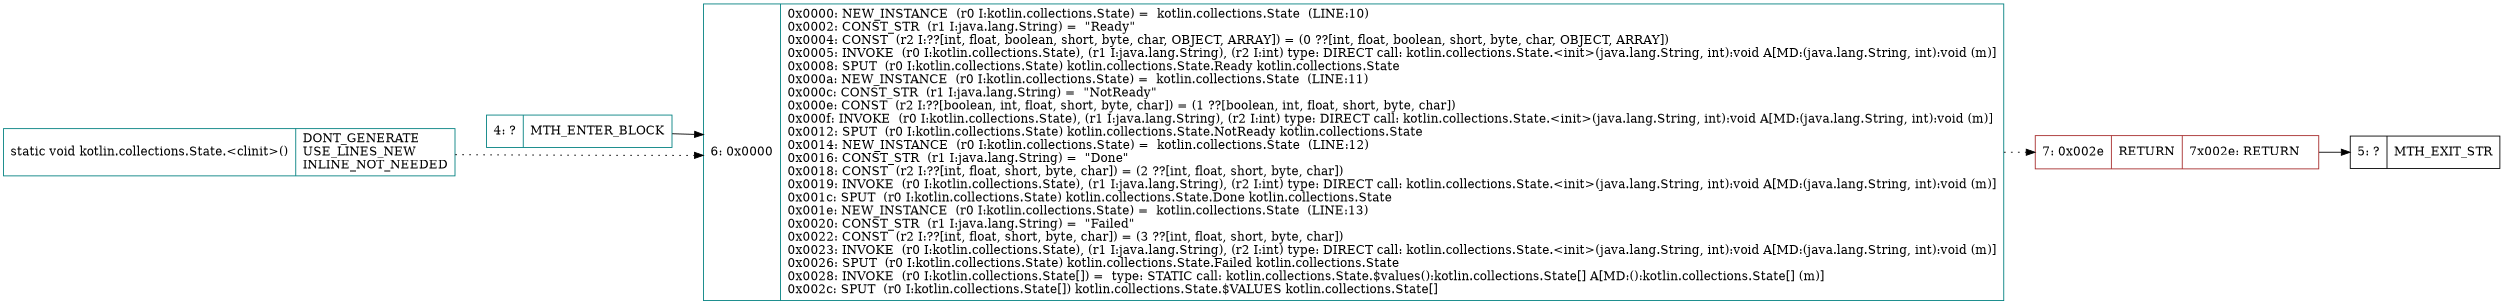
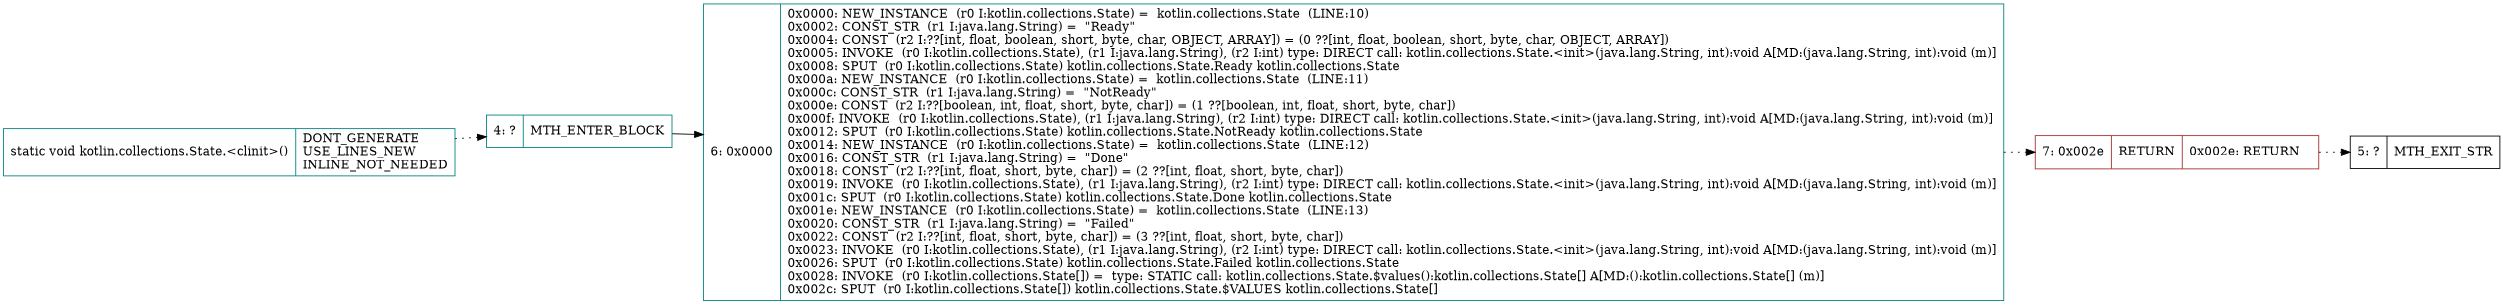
node "7: 0x002e": text "7x002e: RETURN" -> "0x002e: RETURN"
edge "7: 0x002e" -> "5: ?": style solid -> dotted
edge "static void kotlin.collections.State.<clinit>()" -> "6: 0x0000": now "static void kotlin.collections.State.<clinit>()" -> "4: ?"
